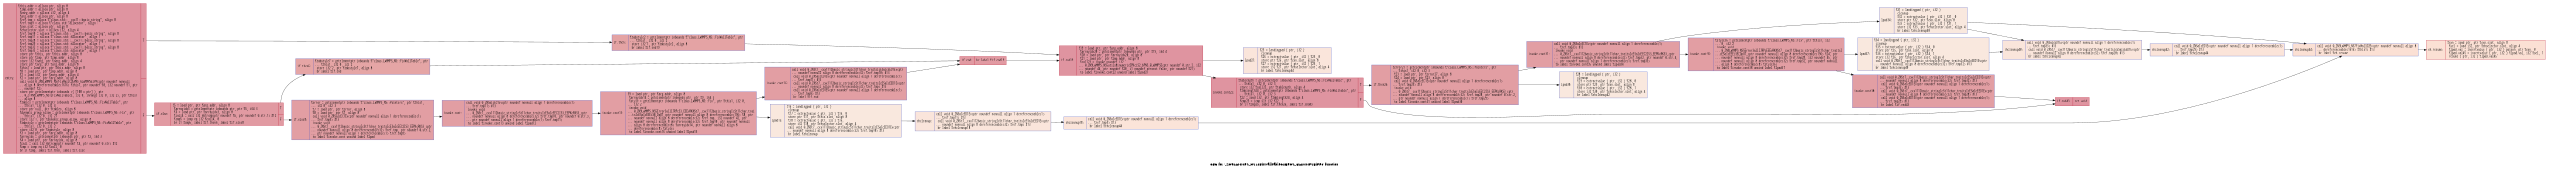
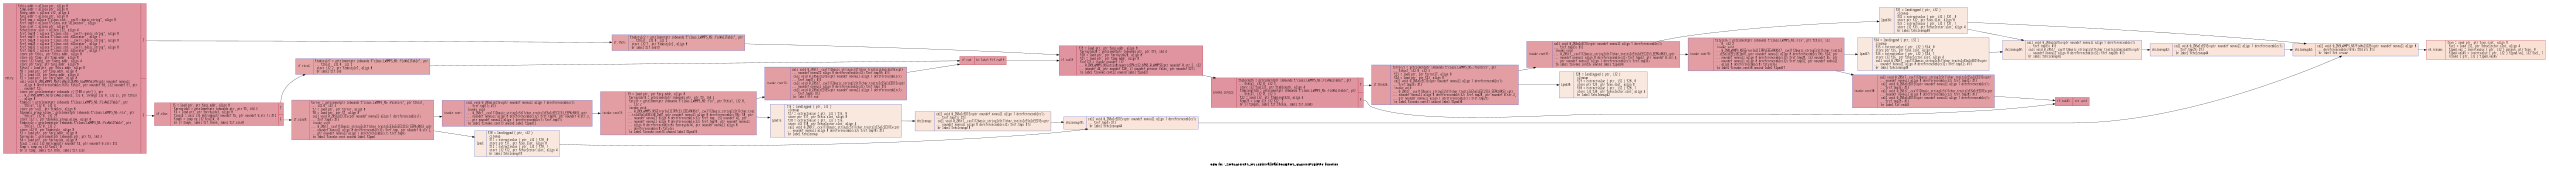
node "lpad21:": removed
node "lpad:": added
